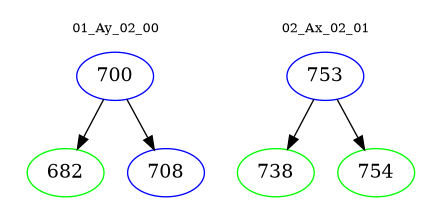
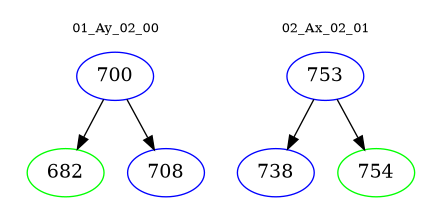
node "738": color green -> blue
